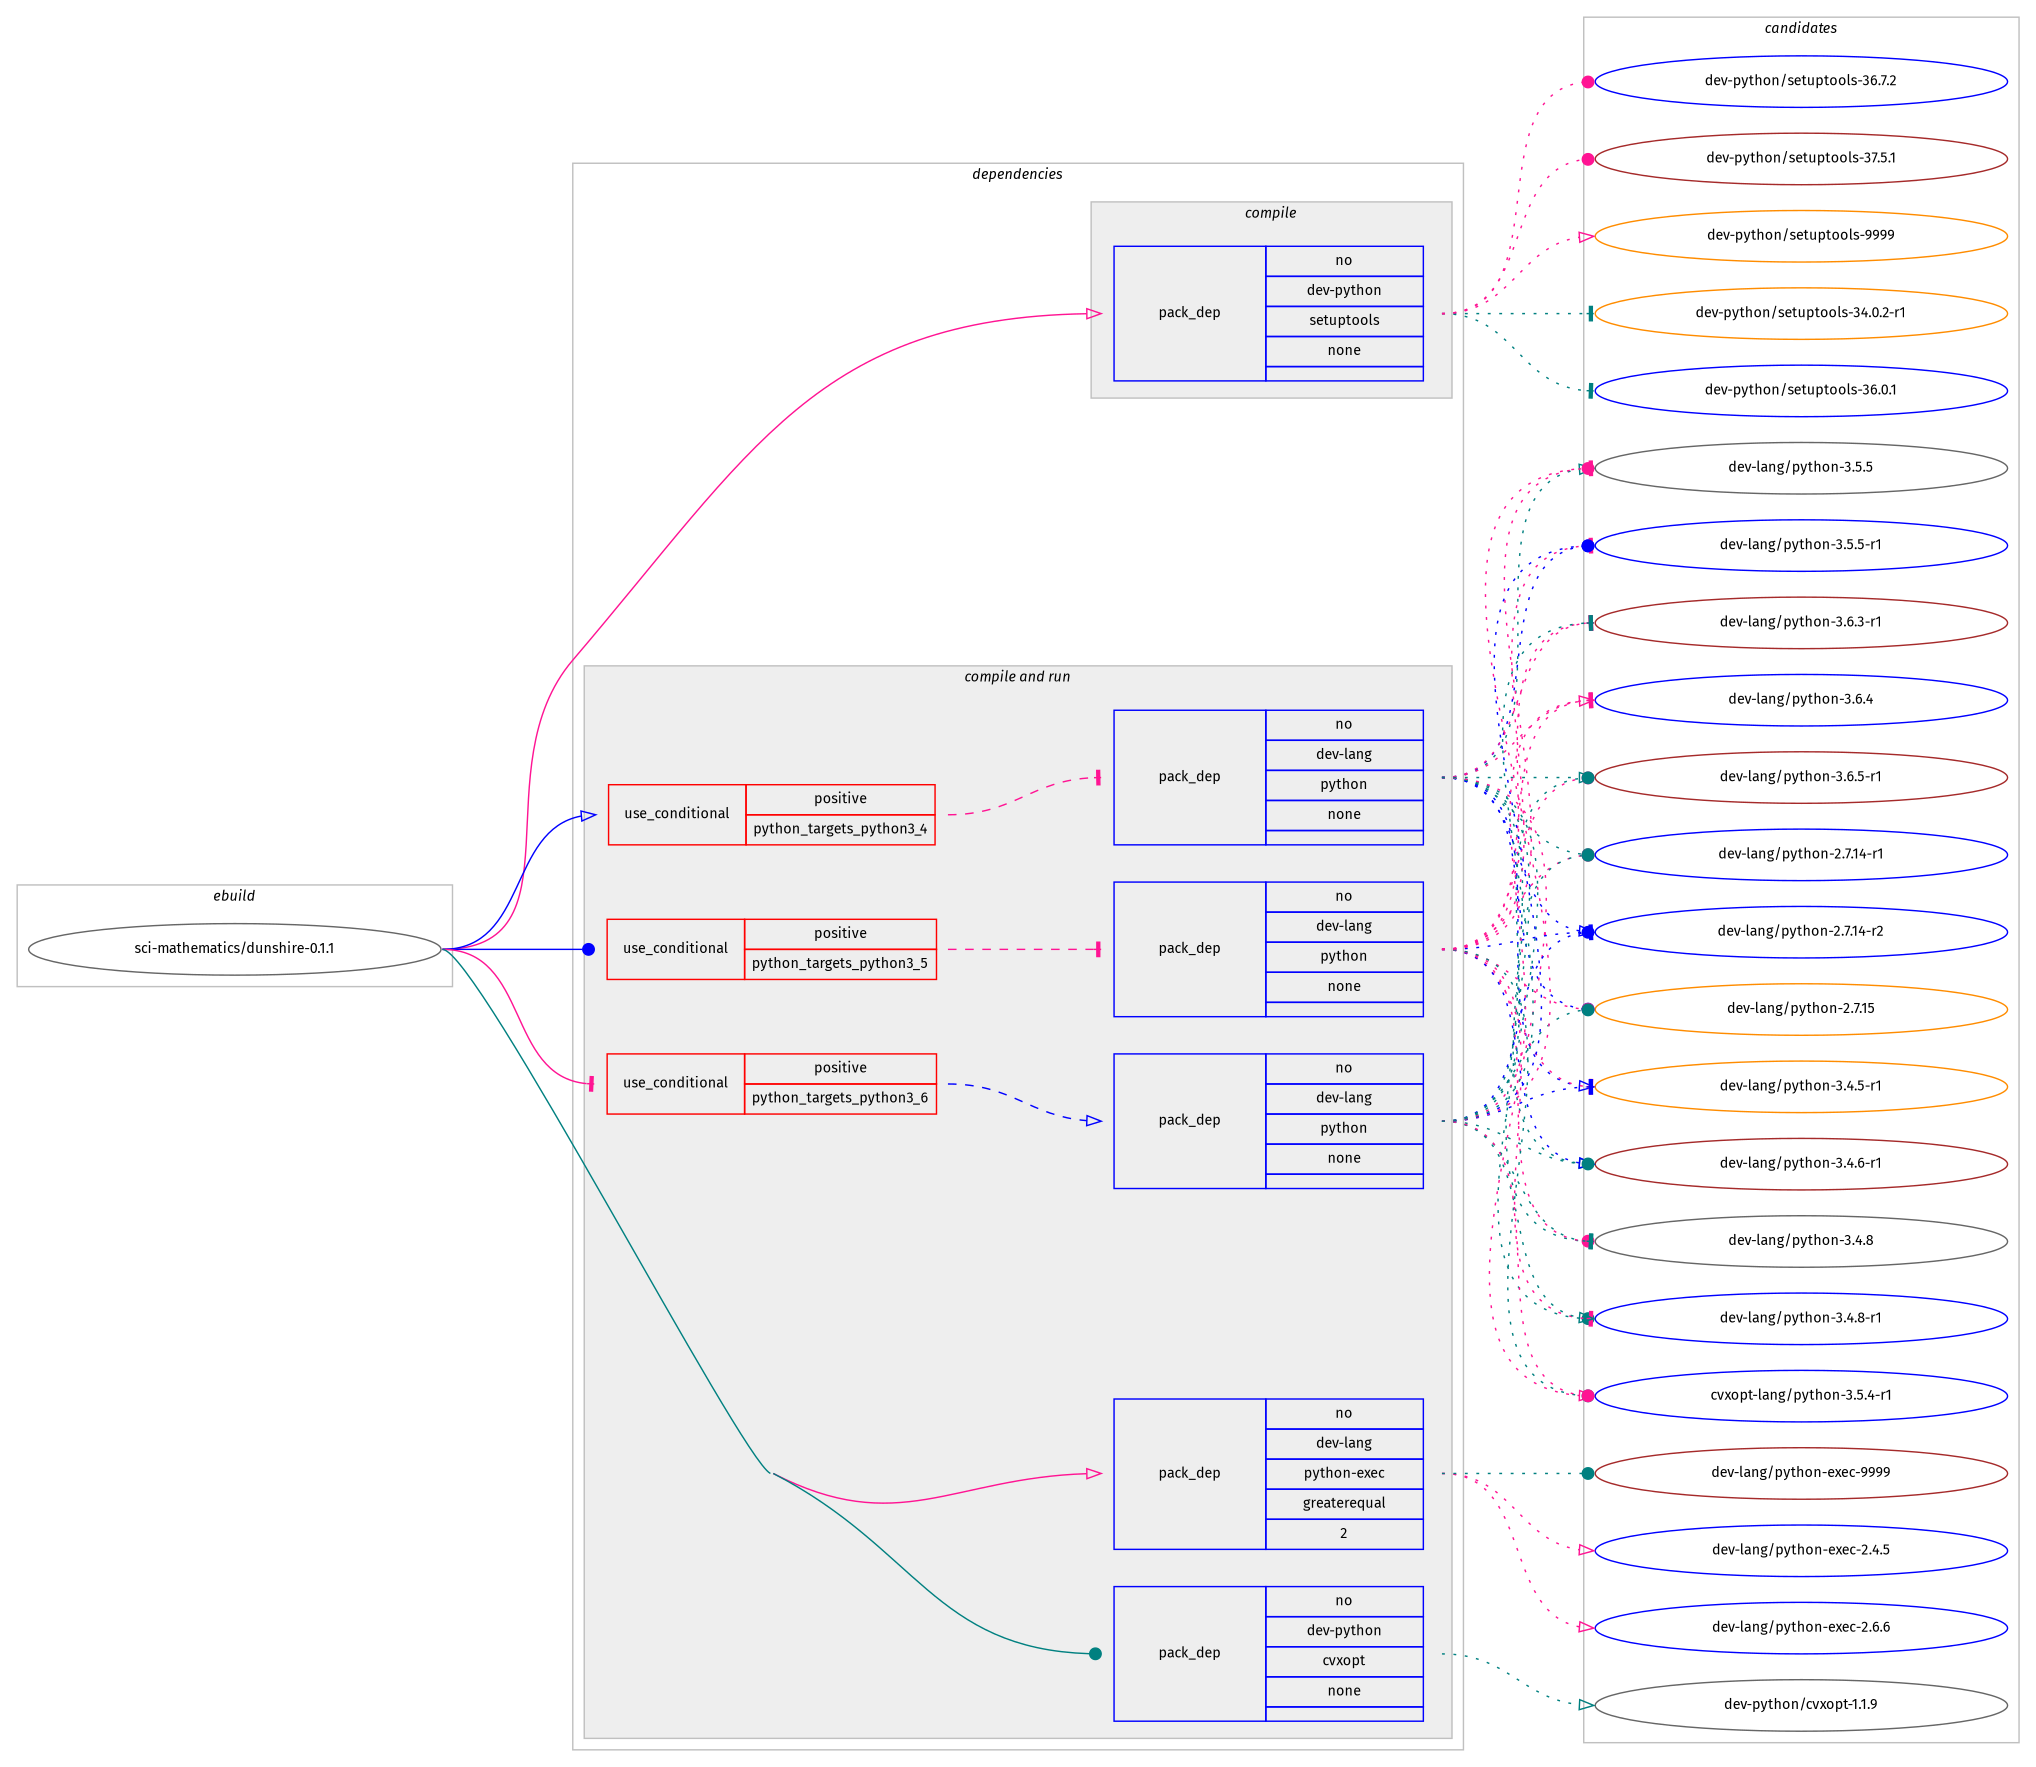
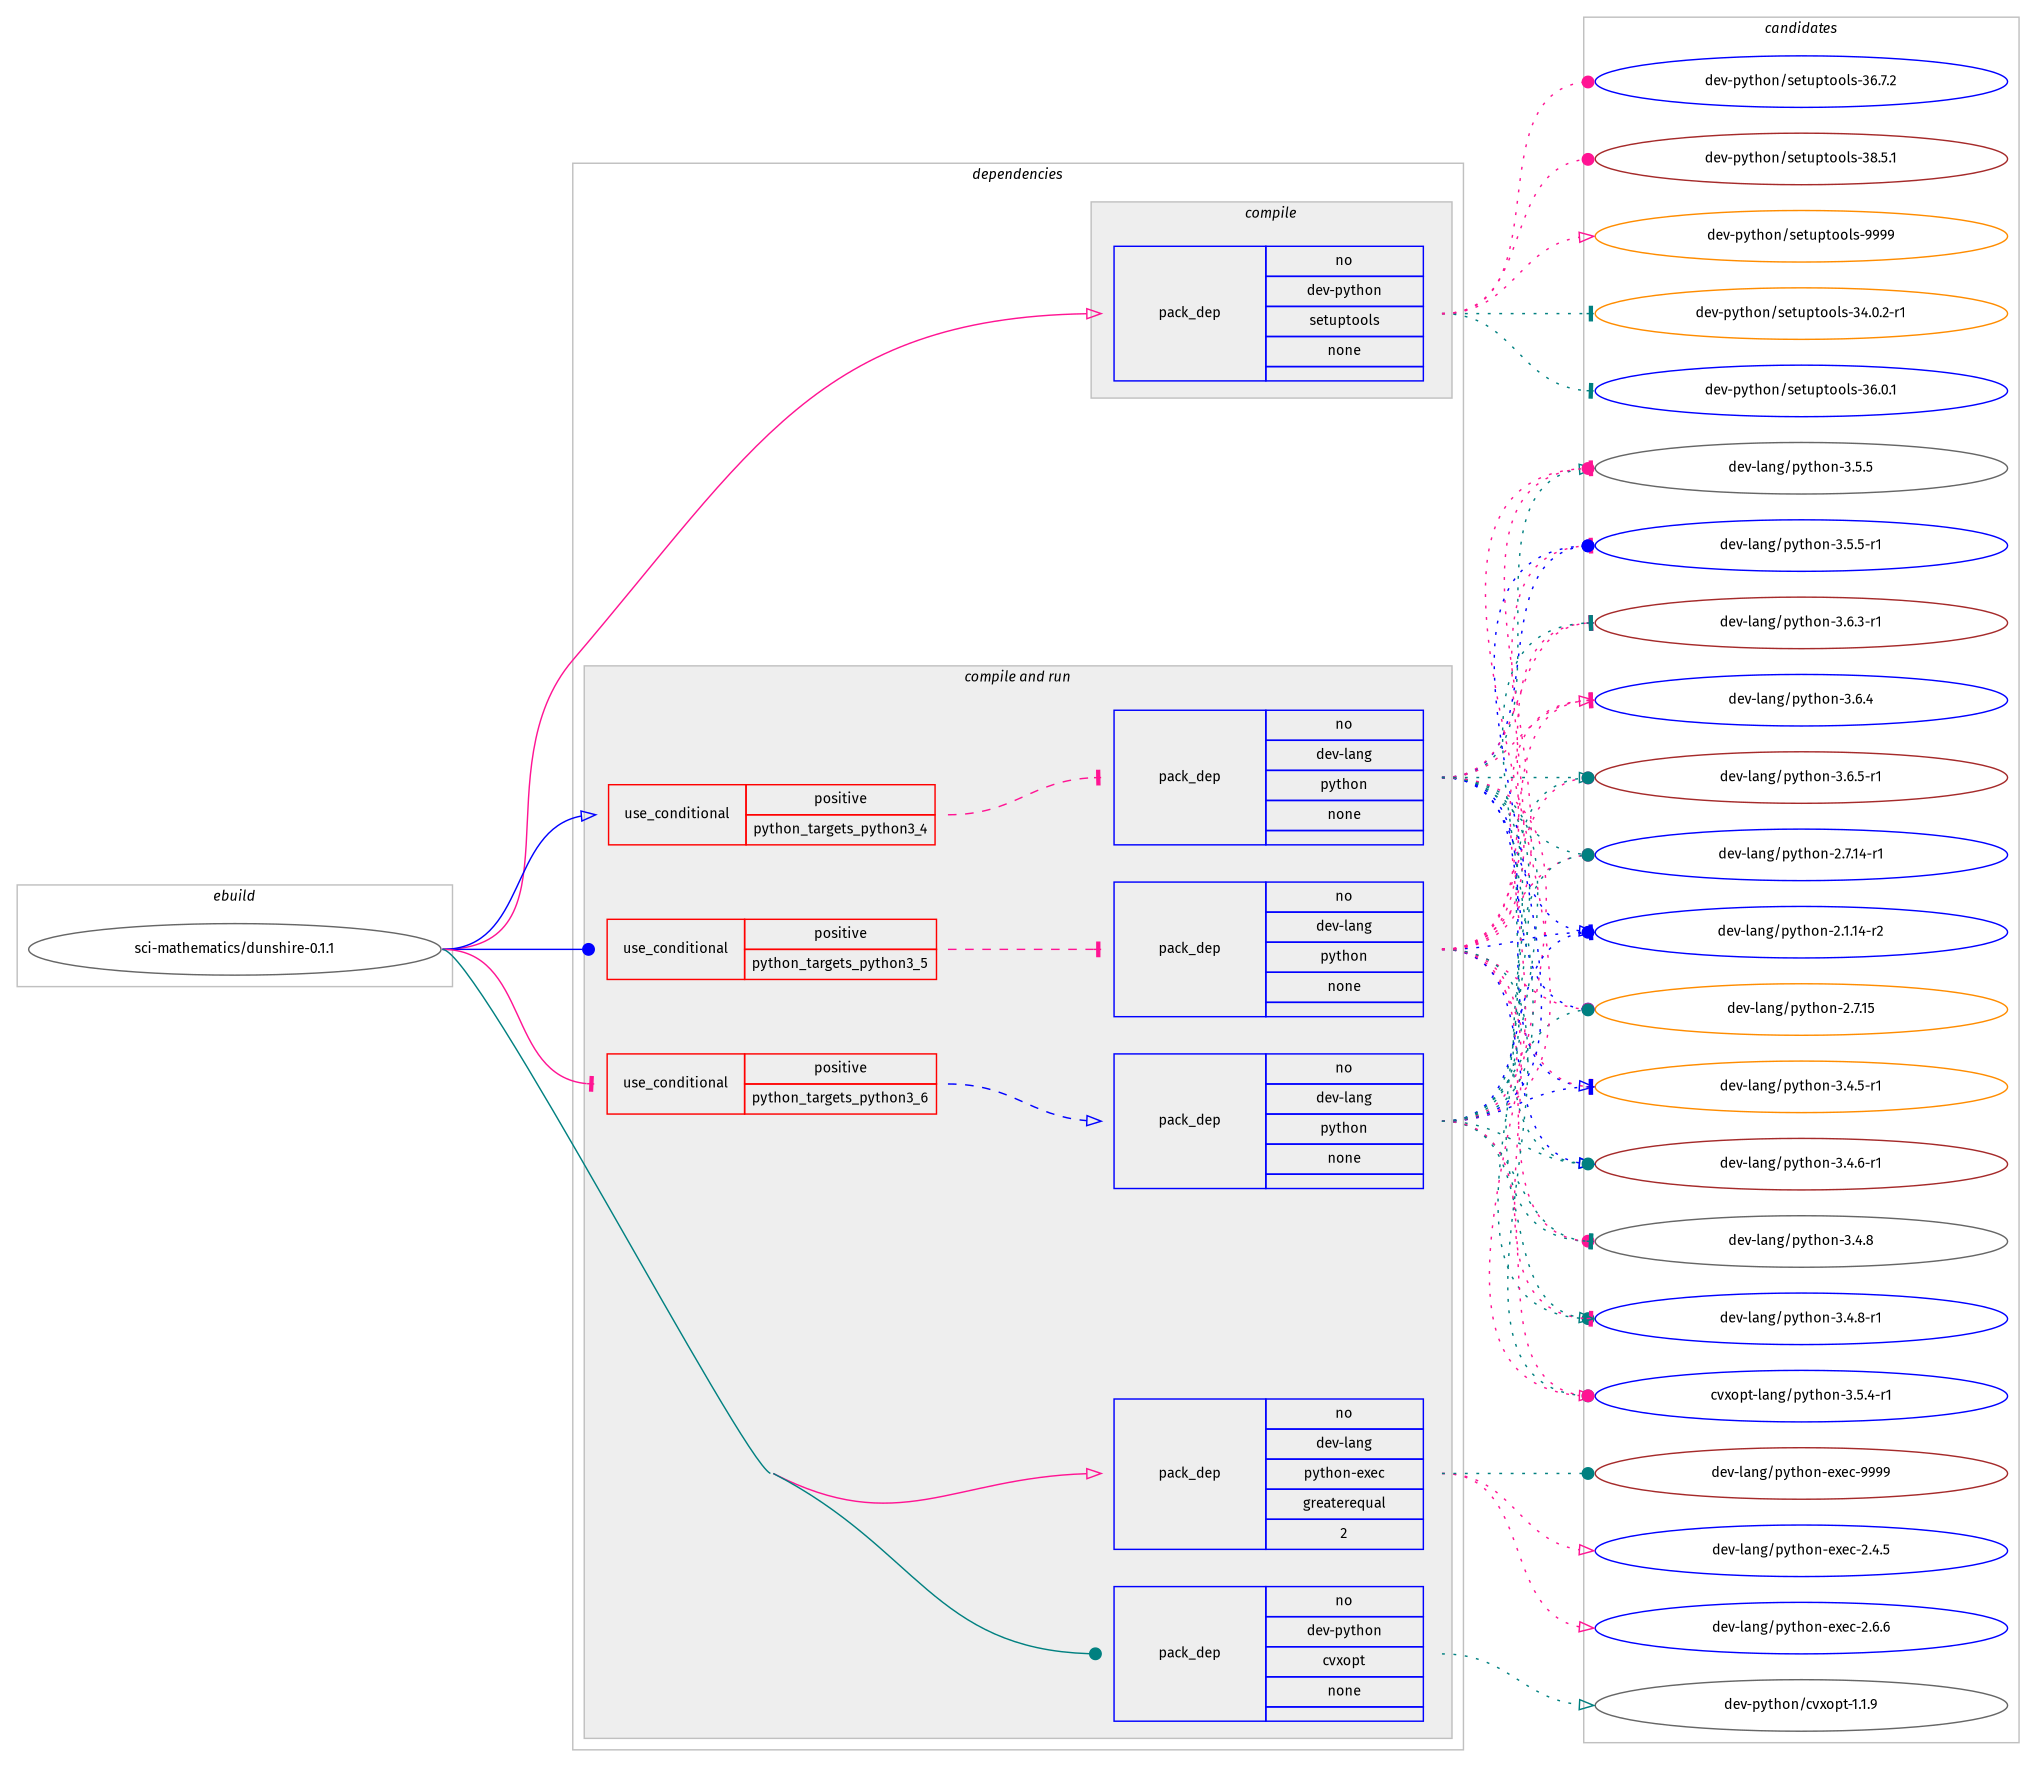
node "dev-python/setuptools-37.5.1": label "dev-python/setuptools-37.5.1" -> "dev-python/setuptools-38.5.1"
node "dev-lang/python-2.7.14-r2": label "dev-lang/python-2.7.14-r2" -> "dev-lang/python-2.1.14-r2"
